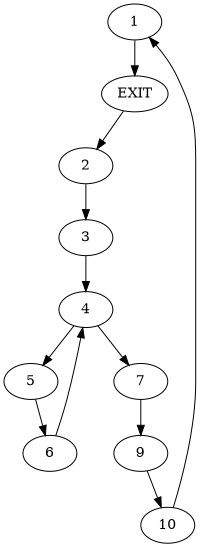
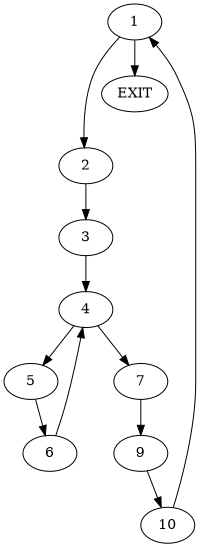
edge "EXIT" -> "2": now "1" -> "2"
